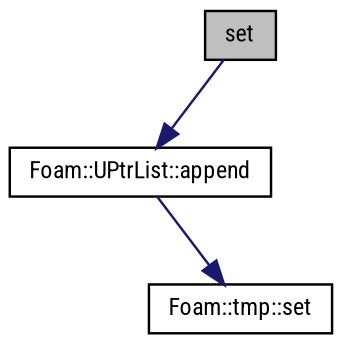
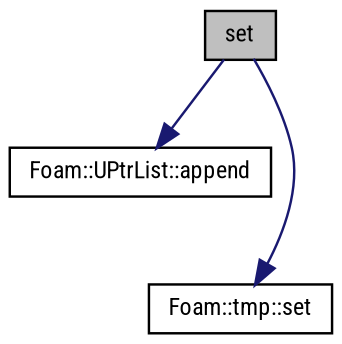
edge "Foam::UPtrList::append" -> "Foam::tmp::set": now "set" -> "Foam::tmp::set"
